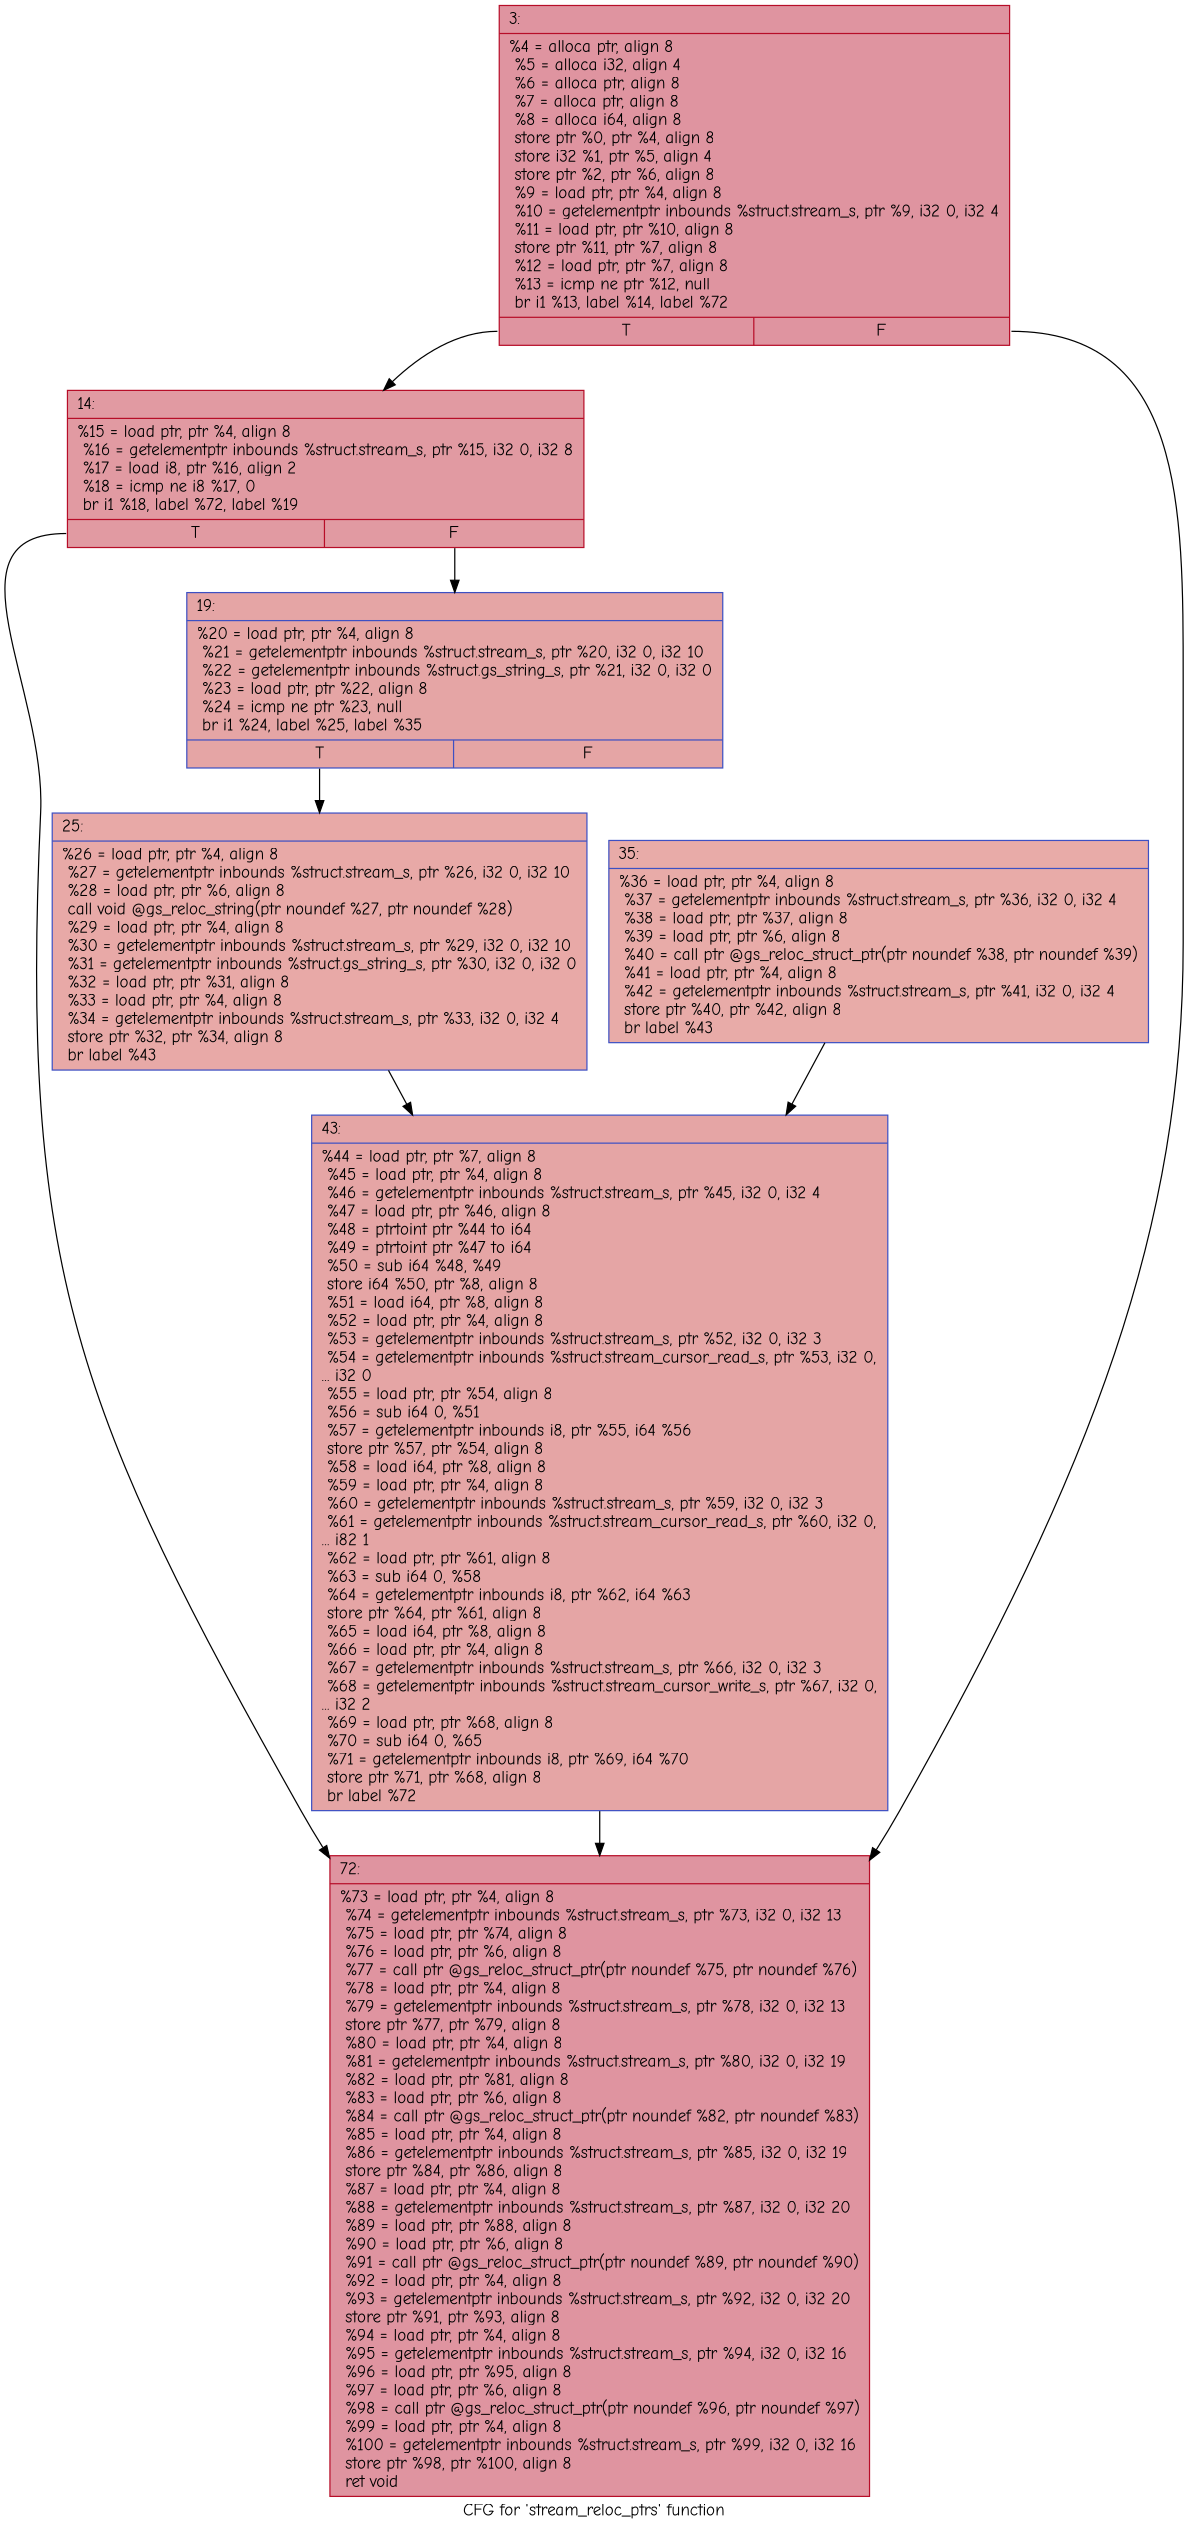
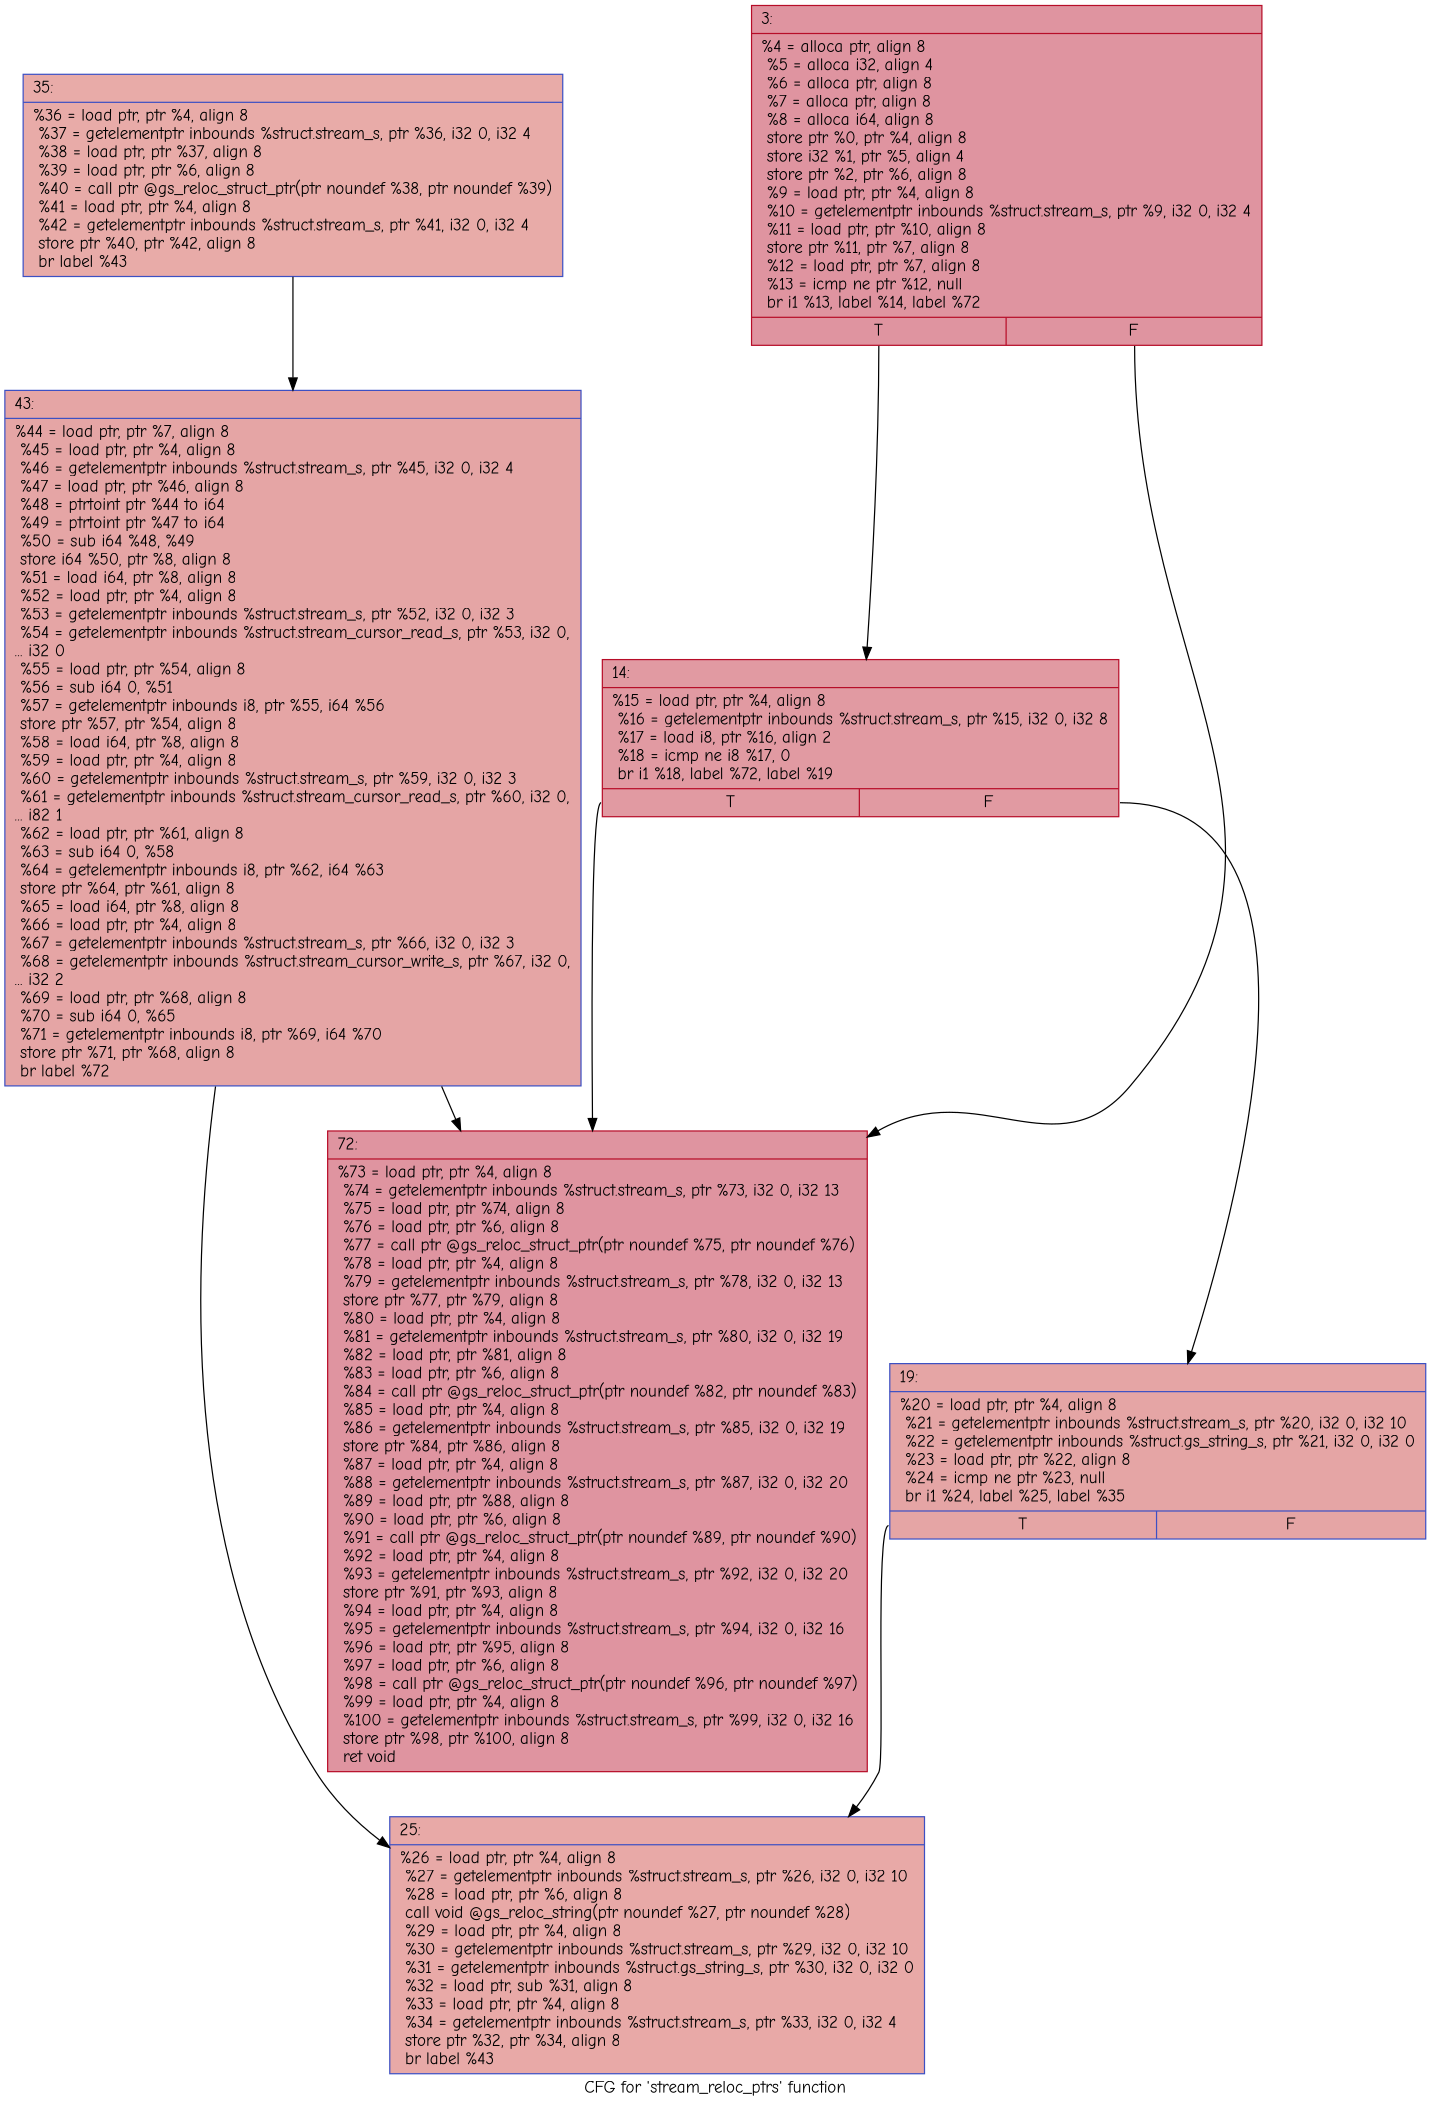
node "25:": text "%32 = load ptr, ptr %31, align 8" -> "%32 = load ptr, sub %31, align 8"
edge "25:" -> "43:": reversed
